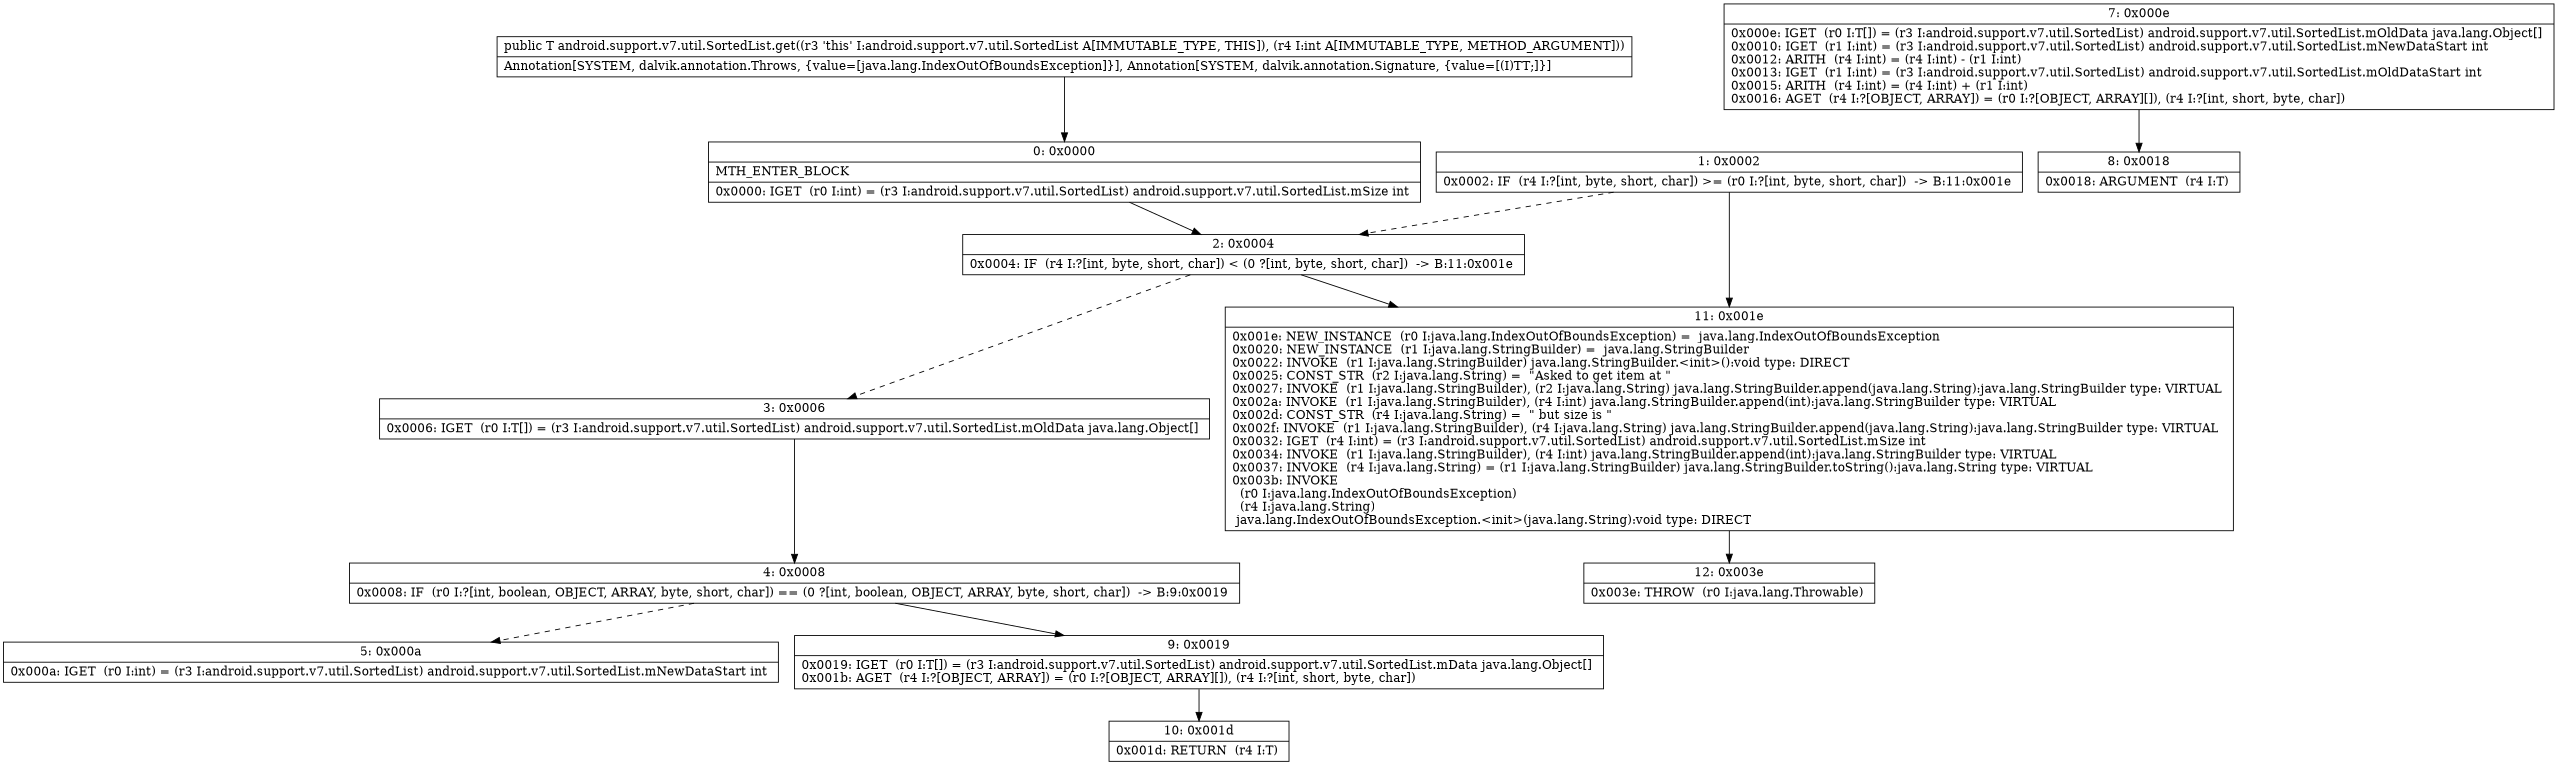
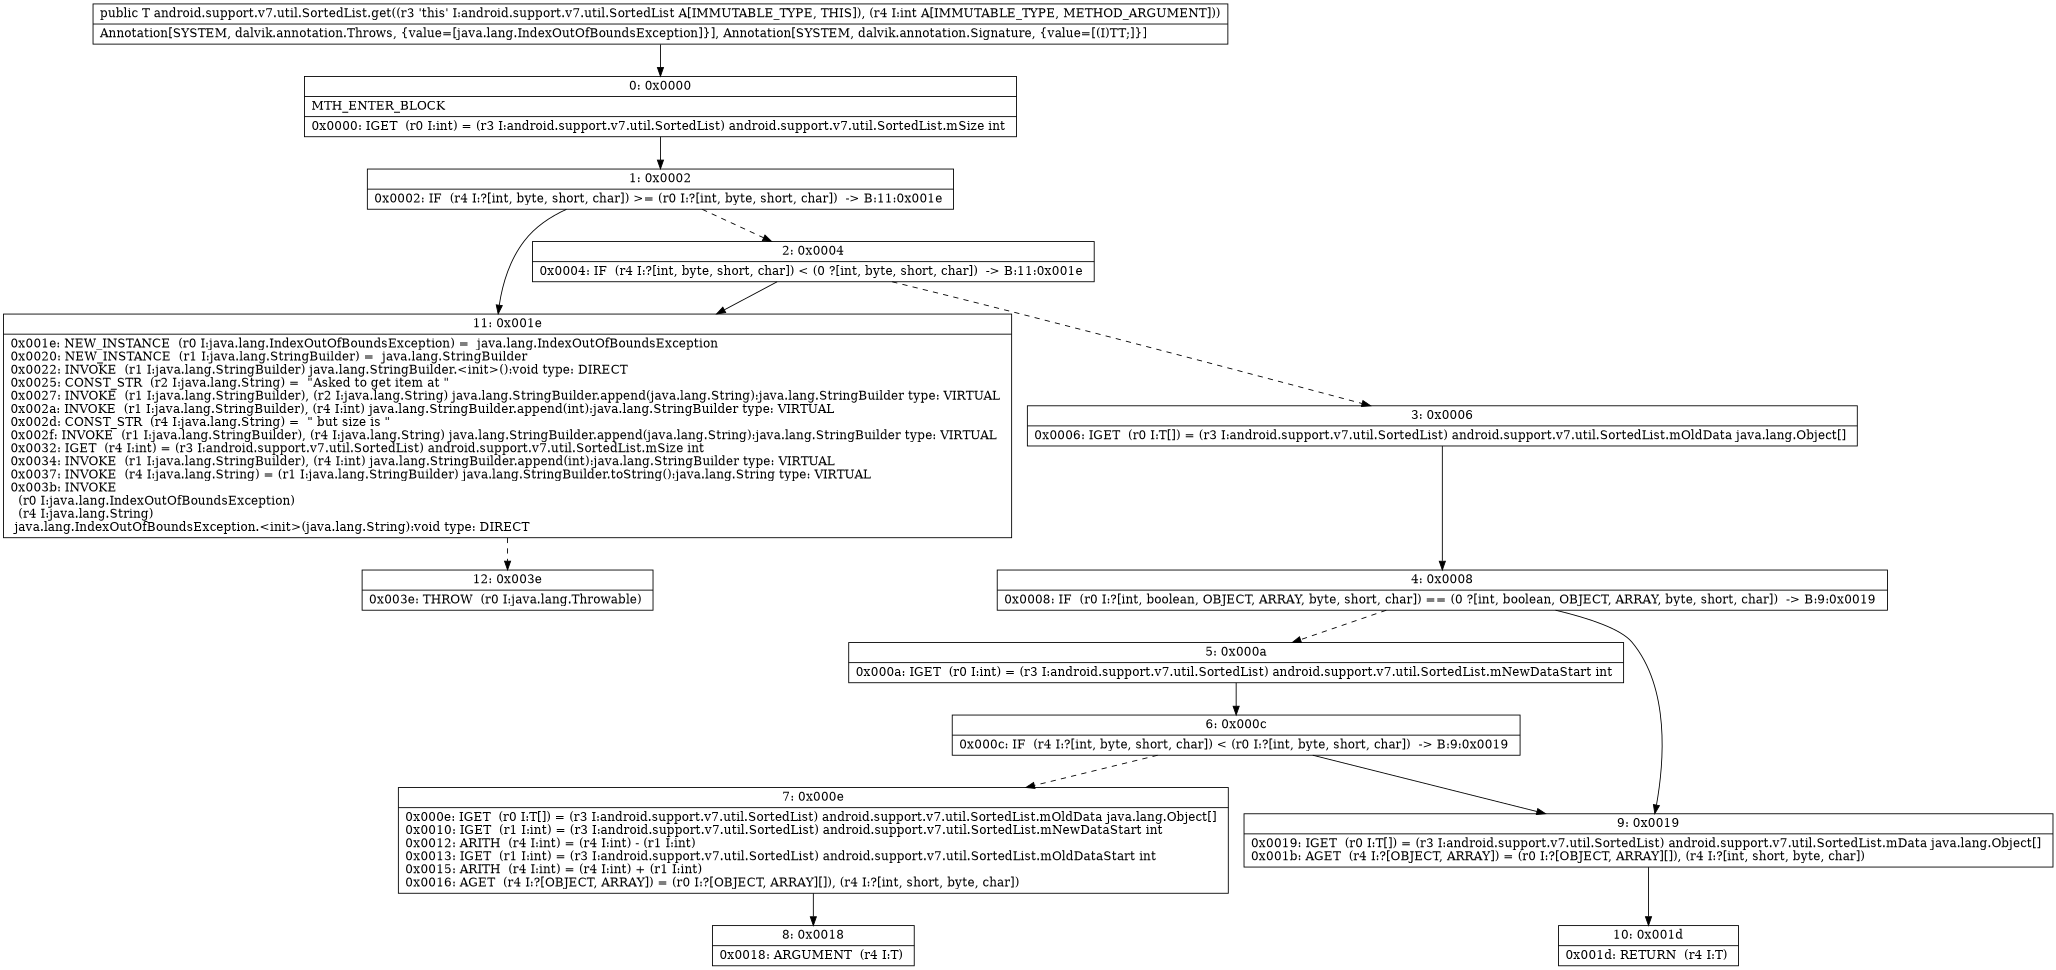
edge "0: 0x0000" -> "2: 0x0004": now "0: 0x0000" -> "1: 0x0002"
edge "11: 0x001e" -> "12: 0x003e": style solid -> dashed
node "6: 0x000c": added
